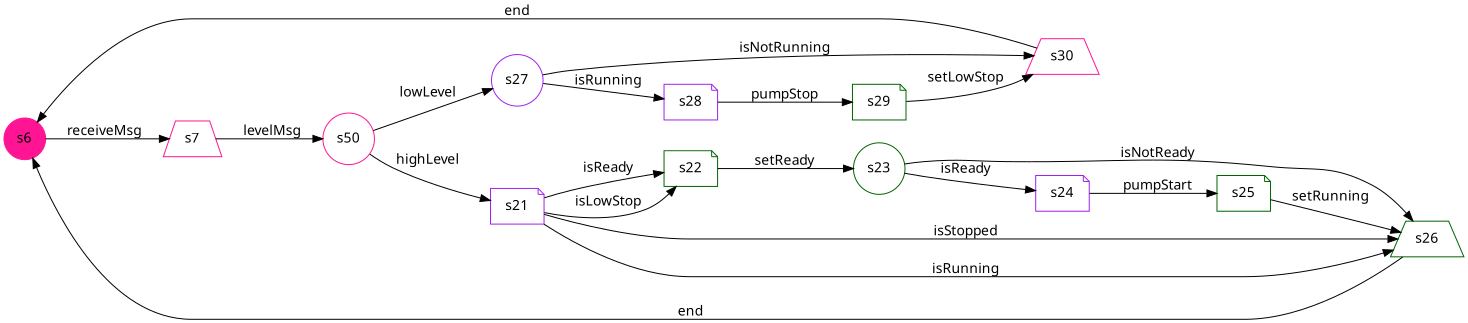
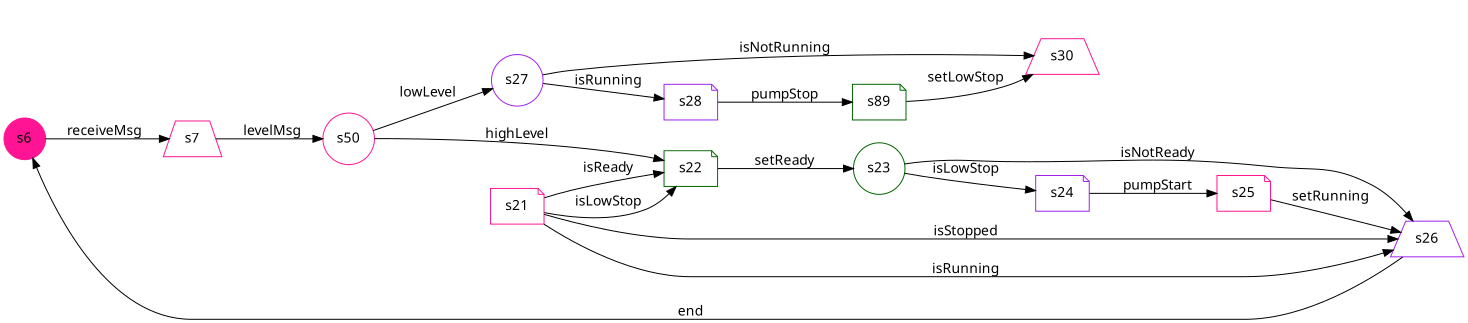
edge "s30" -> "s6": removed, label "end"
node "s29": label "s29" -> "s89"
edge "s23" -> "s24": label " isReady " -> " isLowStop "
edge "s50" -> "s21": now "s50" -> "s22"
node "s25": color darkgreen -> deeppink
node "s21": color purple -> deeppink
node "s26": color darkgreen -> purple
